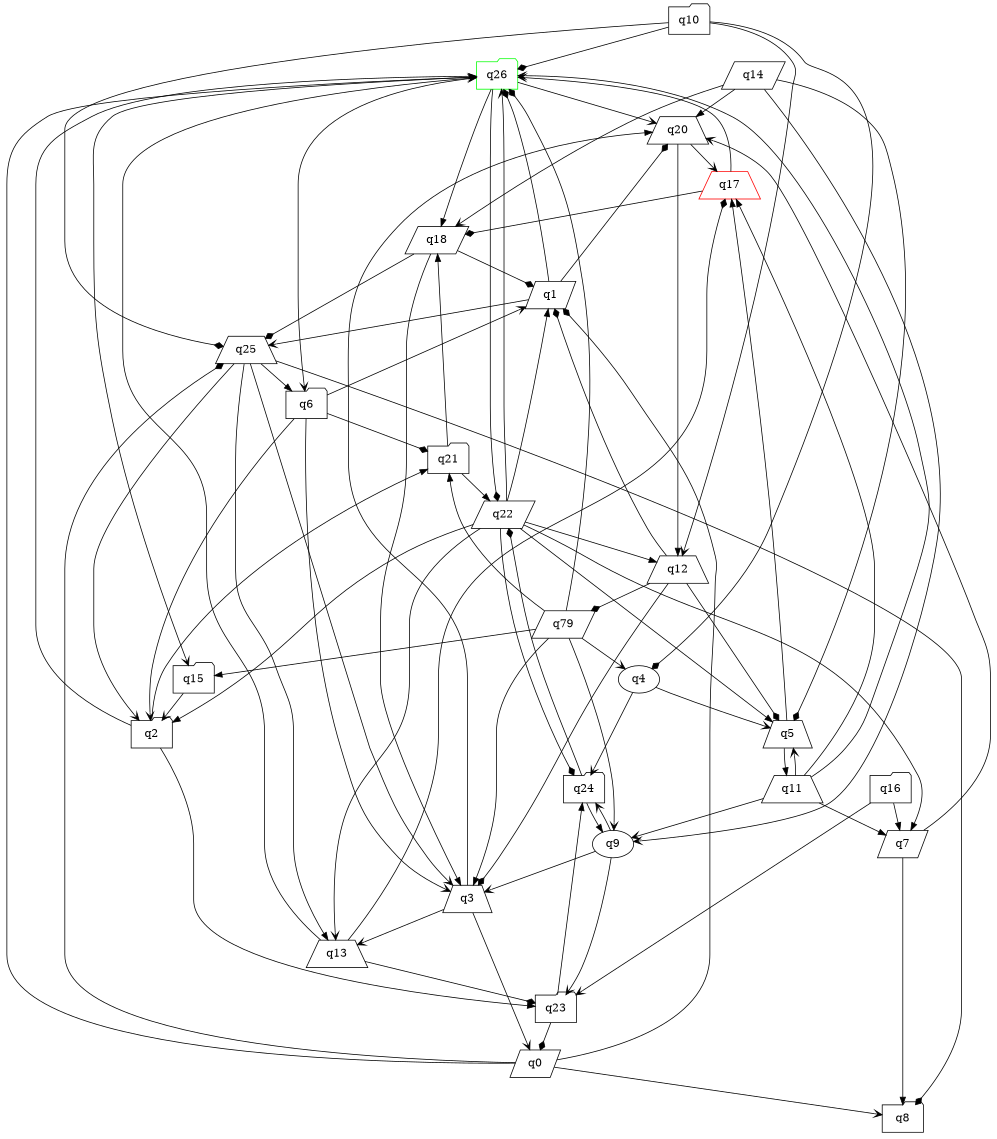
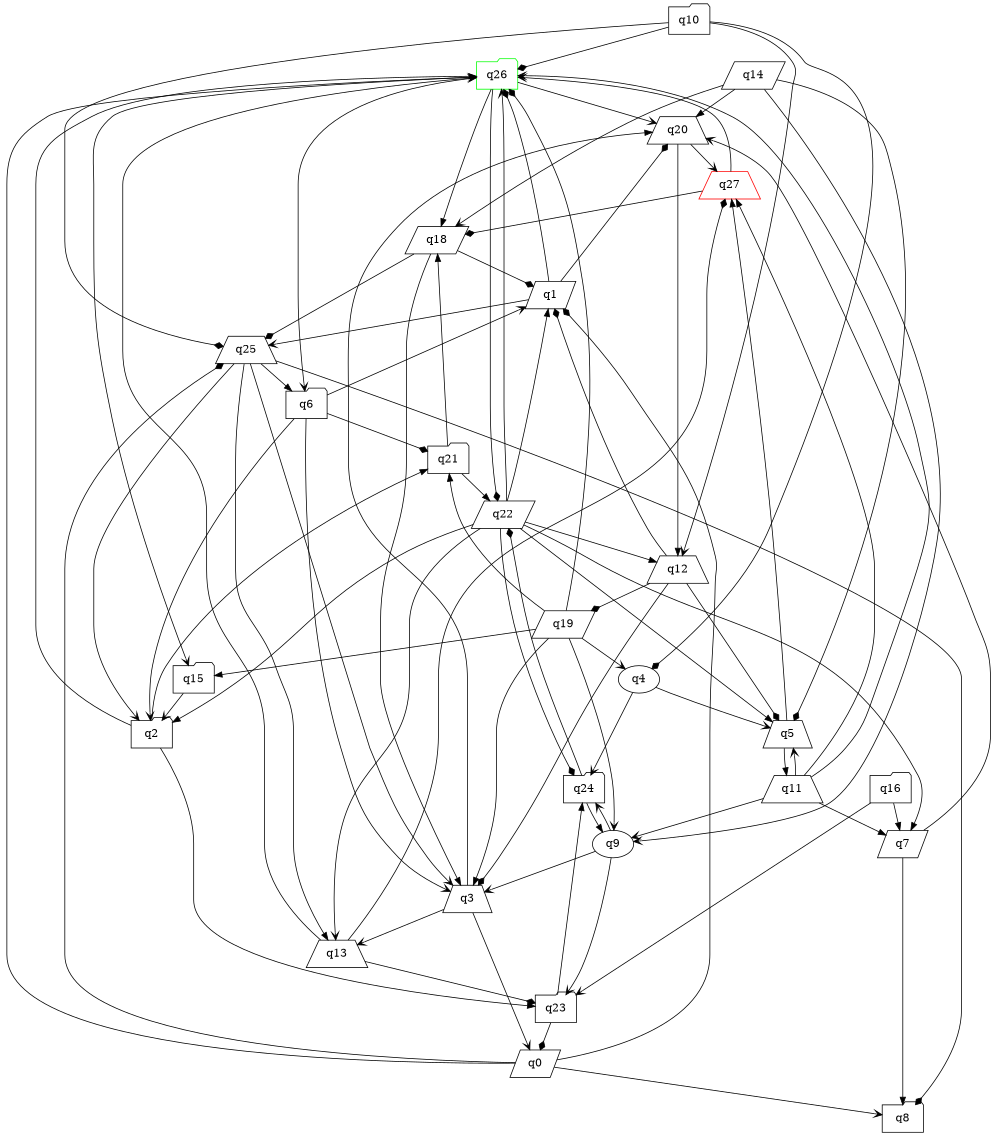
node "q17": label "q17" -> "q27"
node "q79": label "q79" -> "q19"
